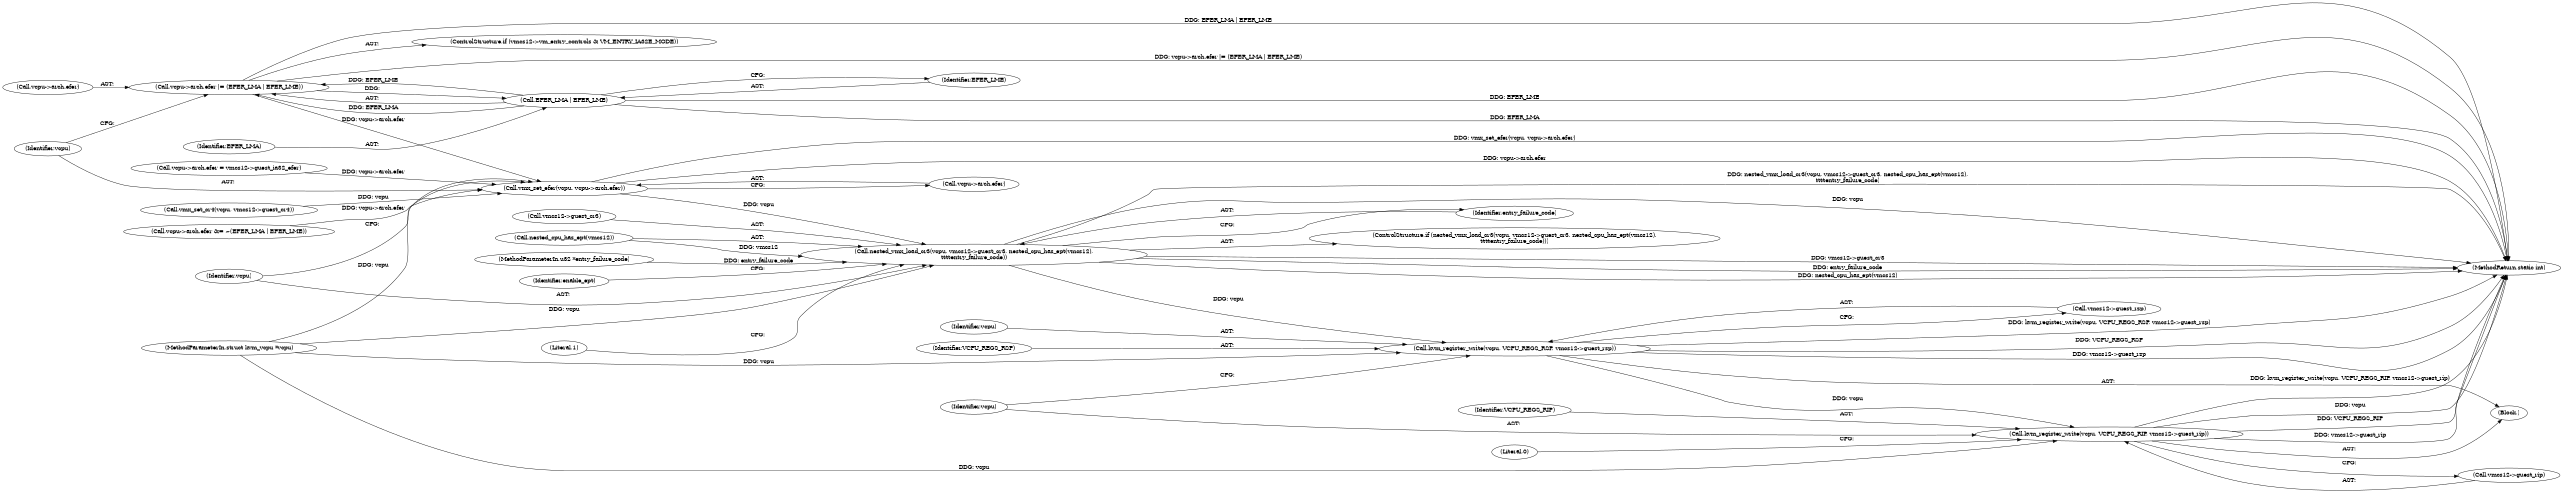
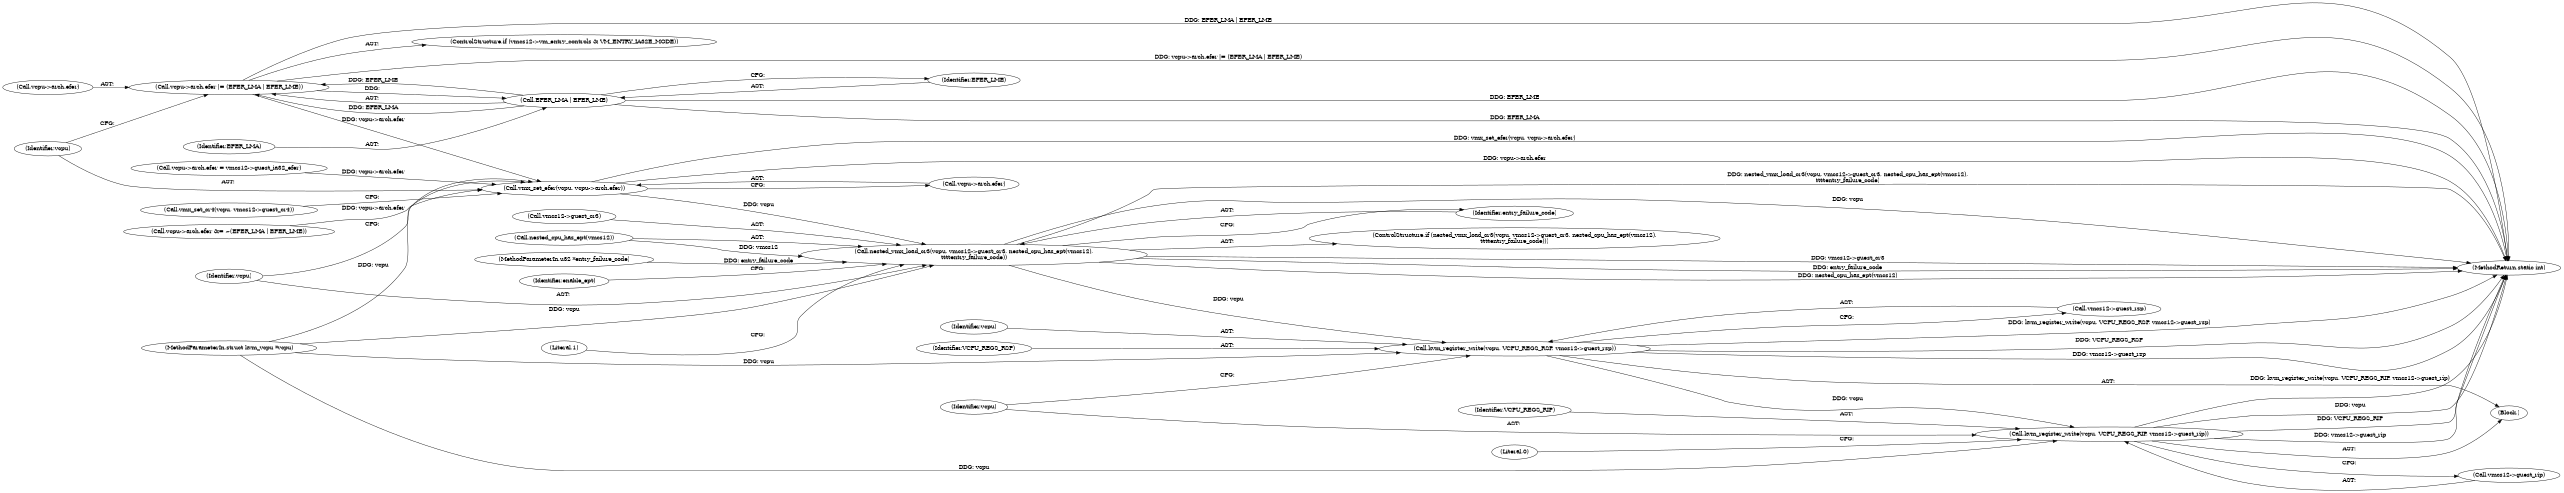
edge "(Call,vmx_set_cr4(vcpu, vmcs12->guest_cr4))" -> "(Call,vmx_set_efer(vcpu, vcpu->arch.efer))": label "DDG: vcpu" -> "CFG: "
